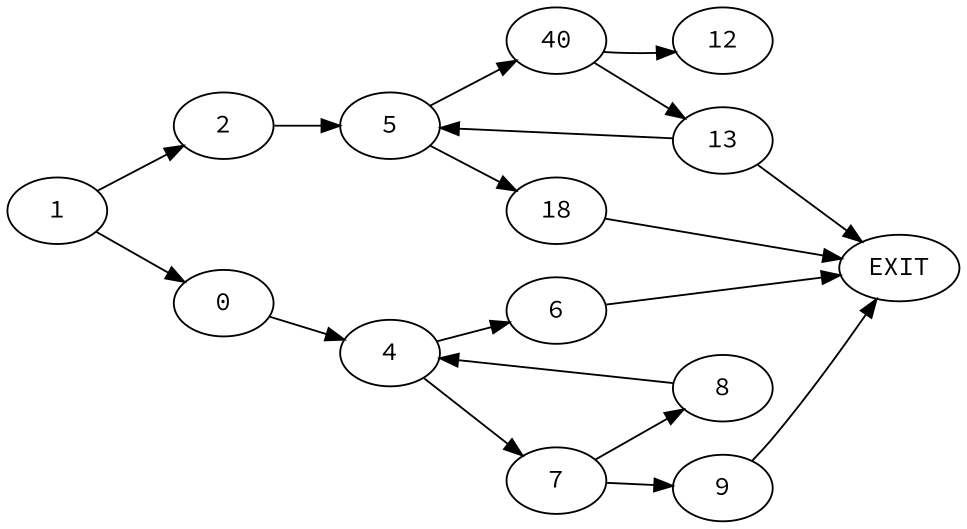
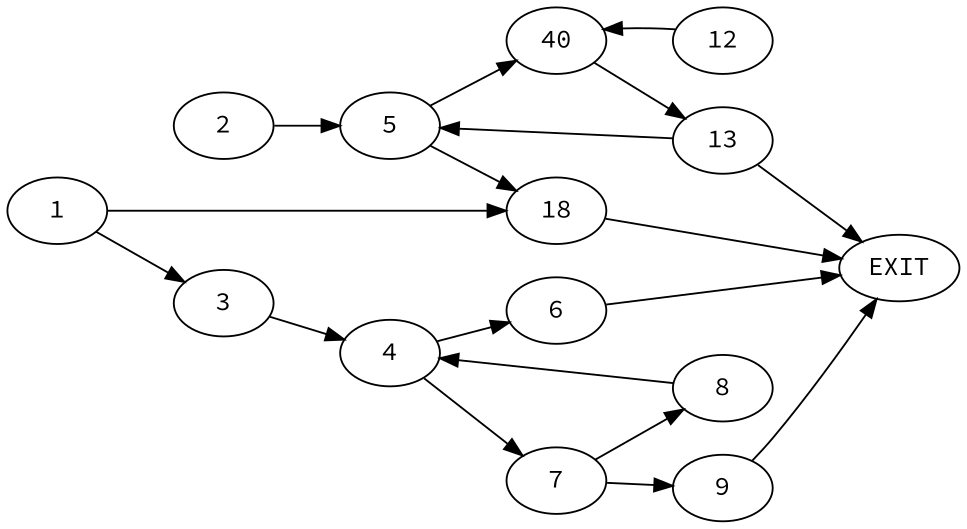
edge "40" -> "12": reversed
edge "1" -> "2": now "1" -> "18"
node "0": label "0" -> "3"
